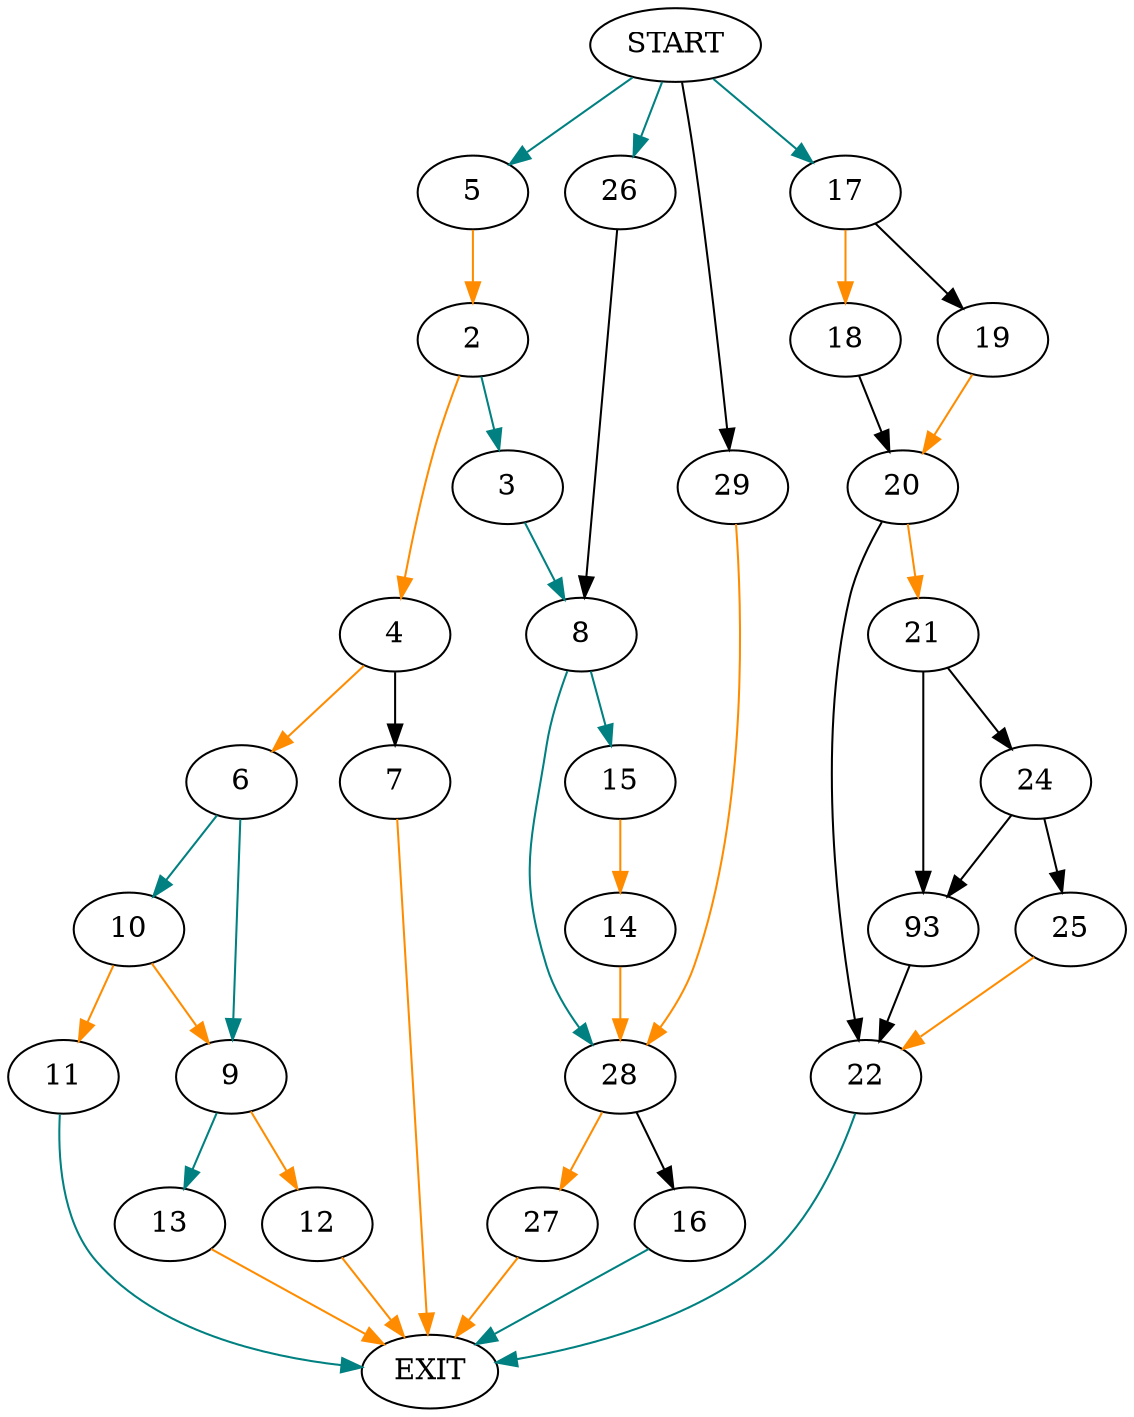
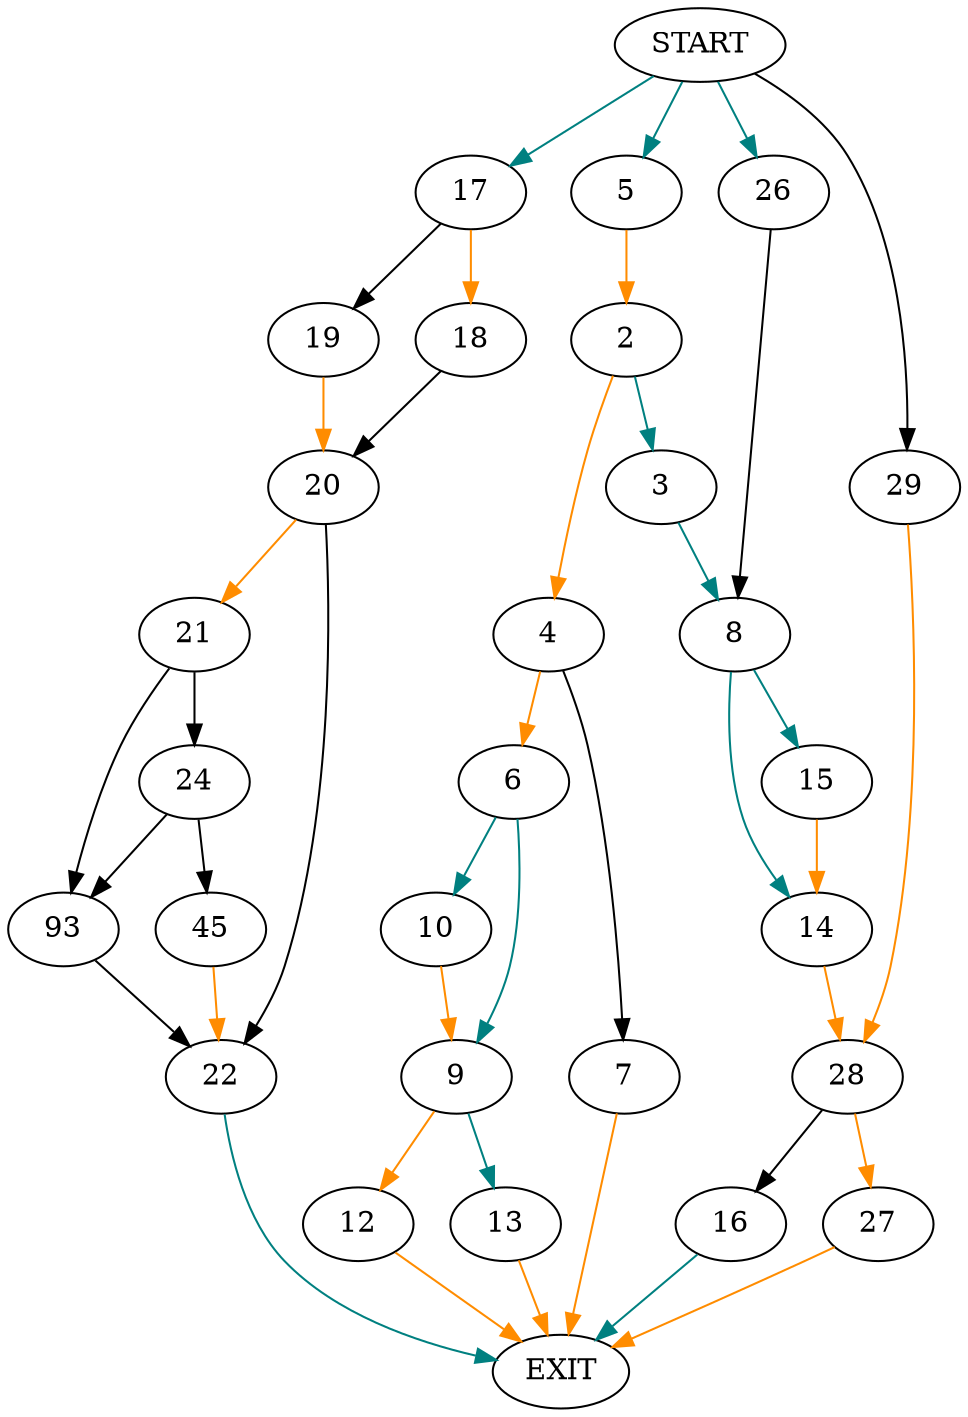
edge "8" -> "28": now "8" -> "14"
node "25": label "25" -> "45"
node "11": removed
